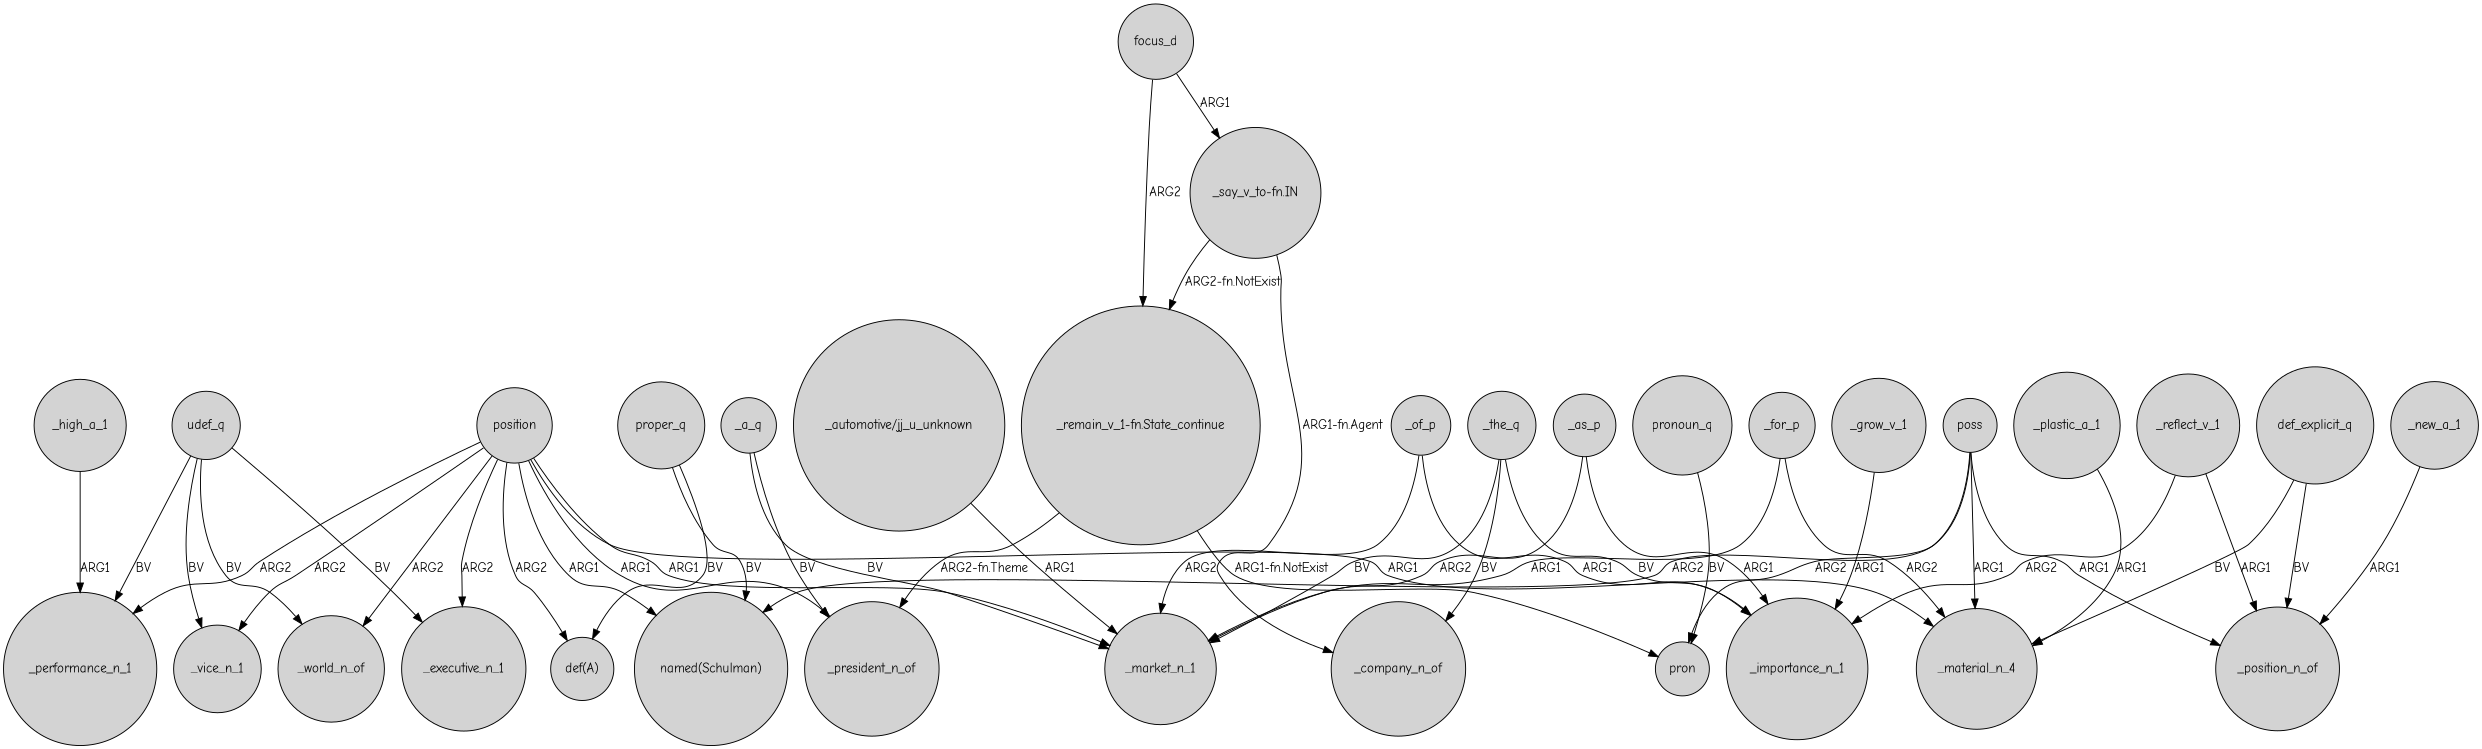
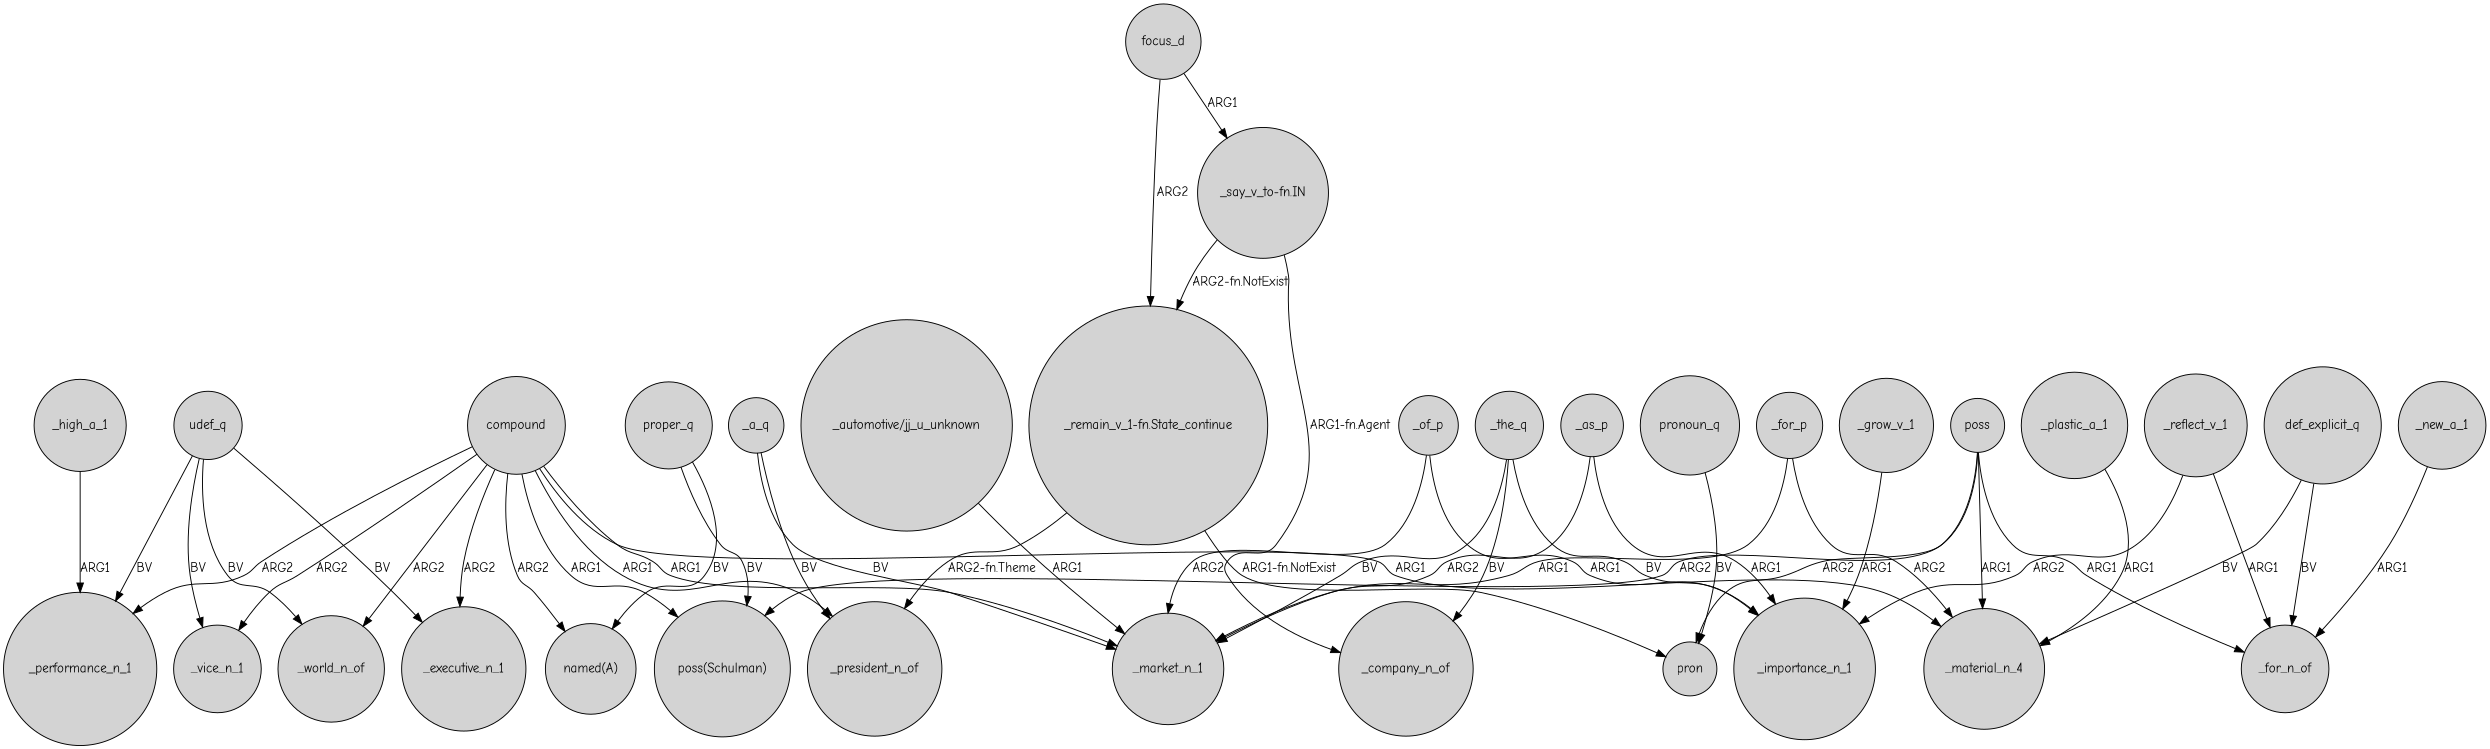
node "position": label "position" -> "compound"
node "def(A)": label "def(A)" -> "named(A)"
node "named(Schulman)": label "named(Schulman)" -> "poss(Schulman)"
node "_position_n_of": label "_position_n_of" -> "_for_n_of"
